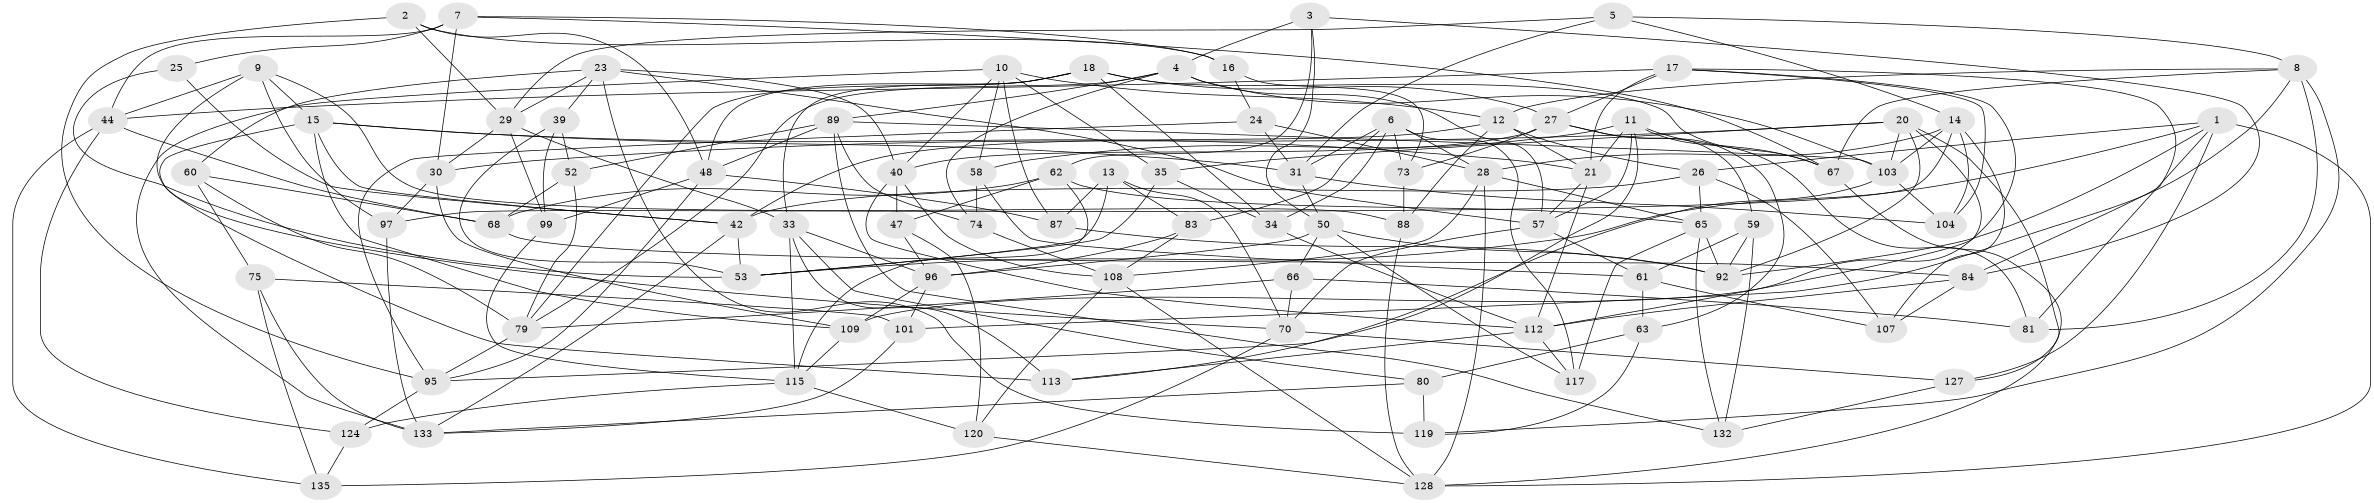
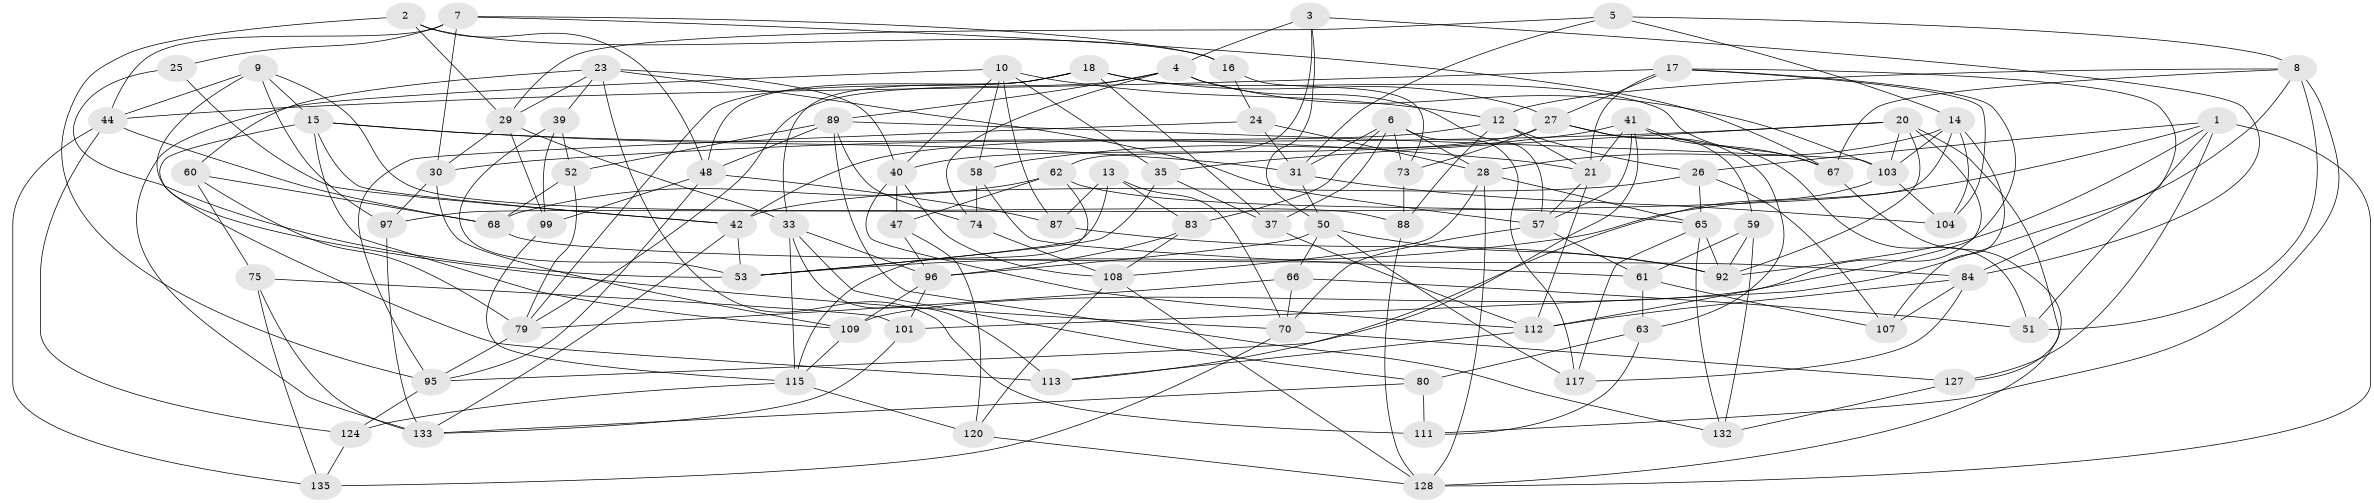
node "11": label "11" -> "41"
node "34": label "34" -> "37"
node "81": label "81" -> "51"
edge "112" -- "117": now "84" -- "117"
node "119": label "119" -> "111"
